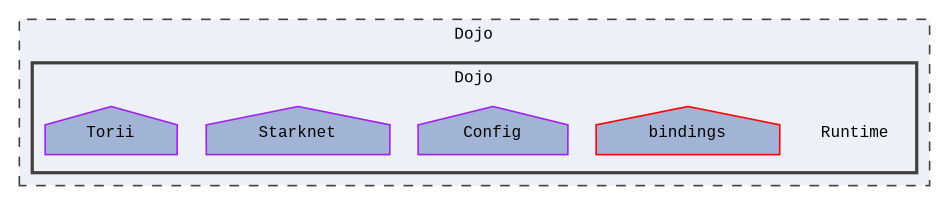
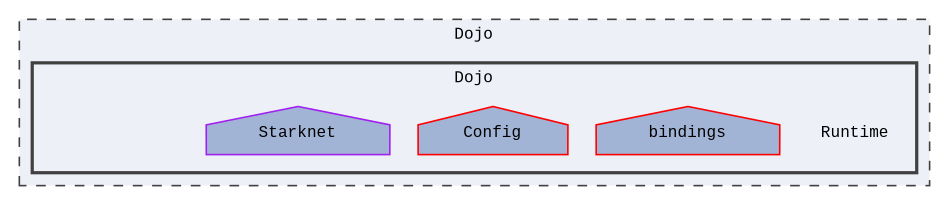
node "Torii": removed
node "Config": color purple -> red
